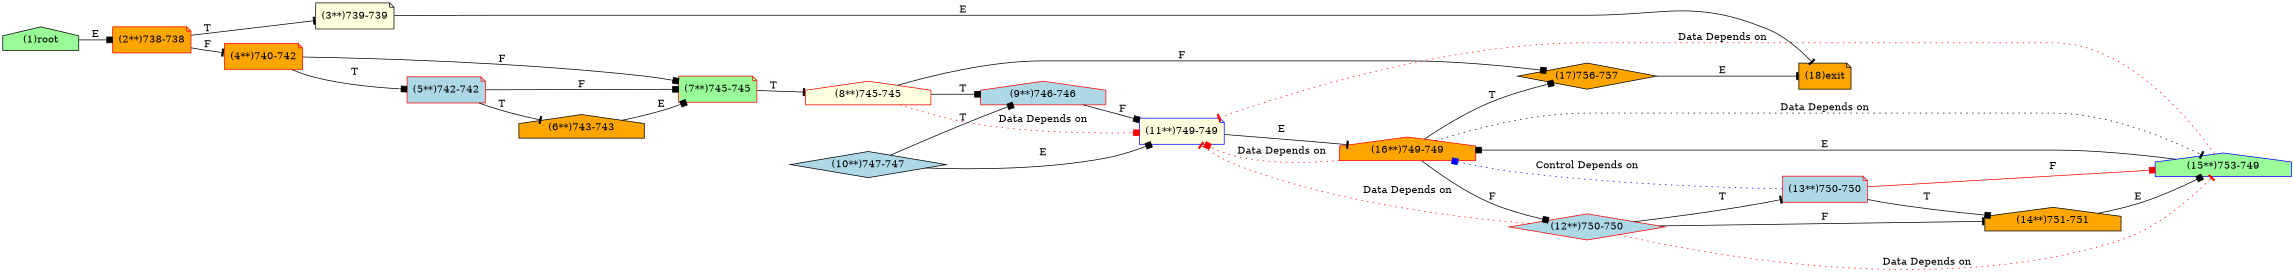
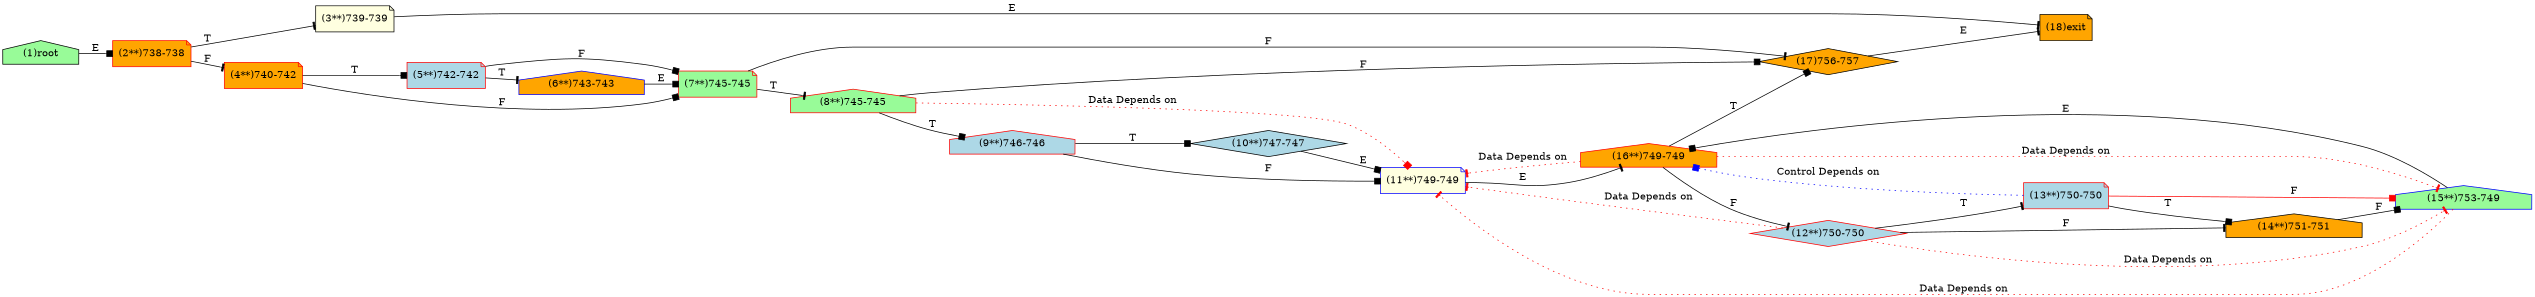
edge "(7**)745-745" -> "(17)756-757": added, label "F"
node "(8**)745-745": fillcolor lightyellow -> palegreen
edge "(16**)749-749" -> "(15**)753-749": color black -> red
node "(6**)743-743": color black -> blue
edge "(10**)747-747" -> "(9**)746-746": reversed
edge "(16**)749-749" -> "(11**)749-749": arrowhead box -> tee
edge "(16**)749-749" -> "(12**)750-750": arrowhead box -> tee
edge "(14**)751-751" -> "(15**)753-749": label "E" -> "F"
